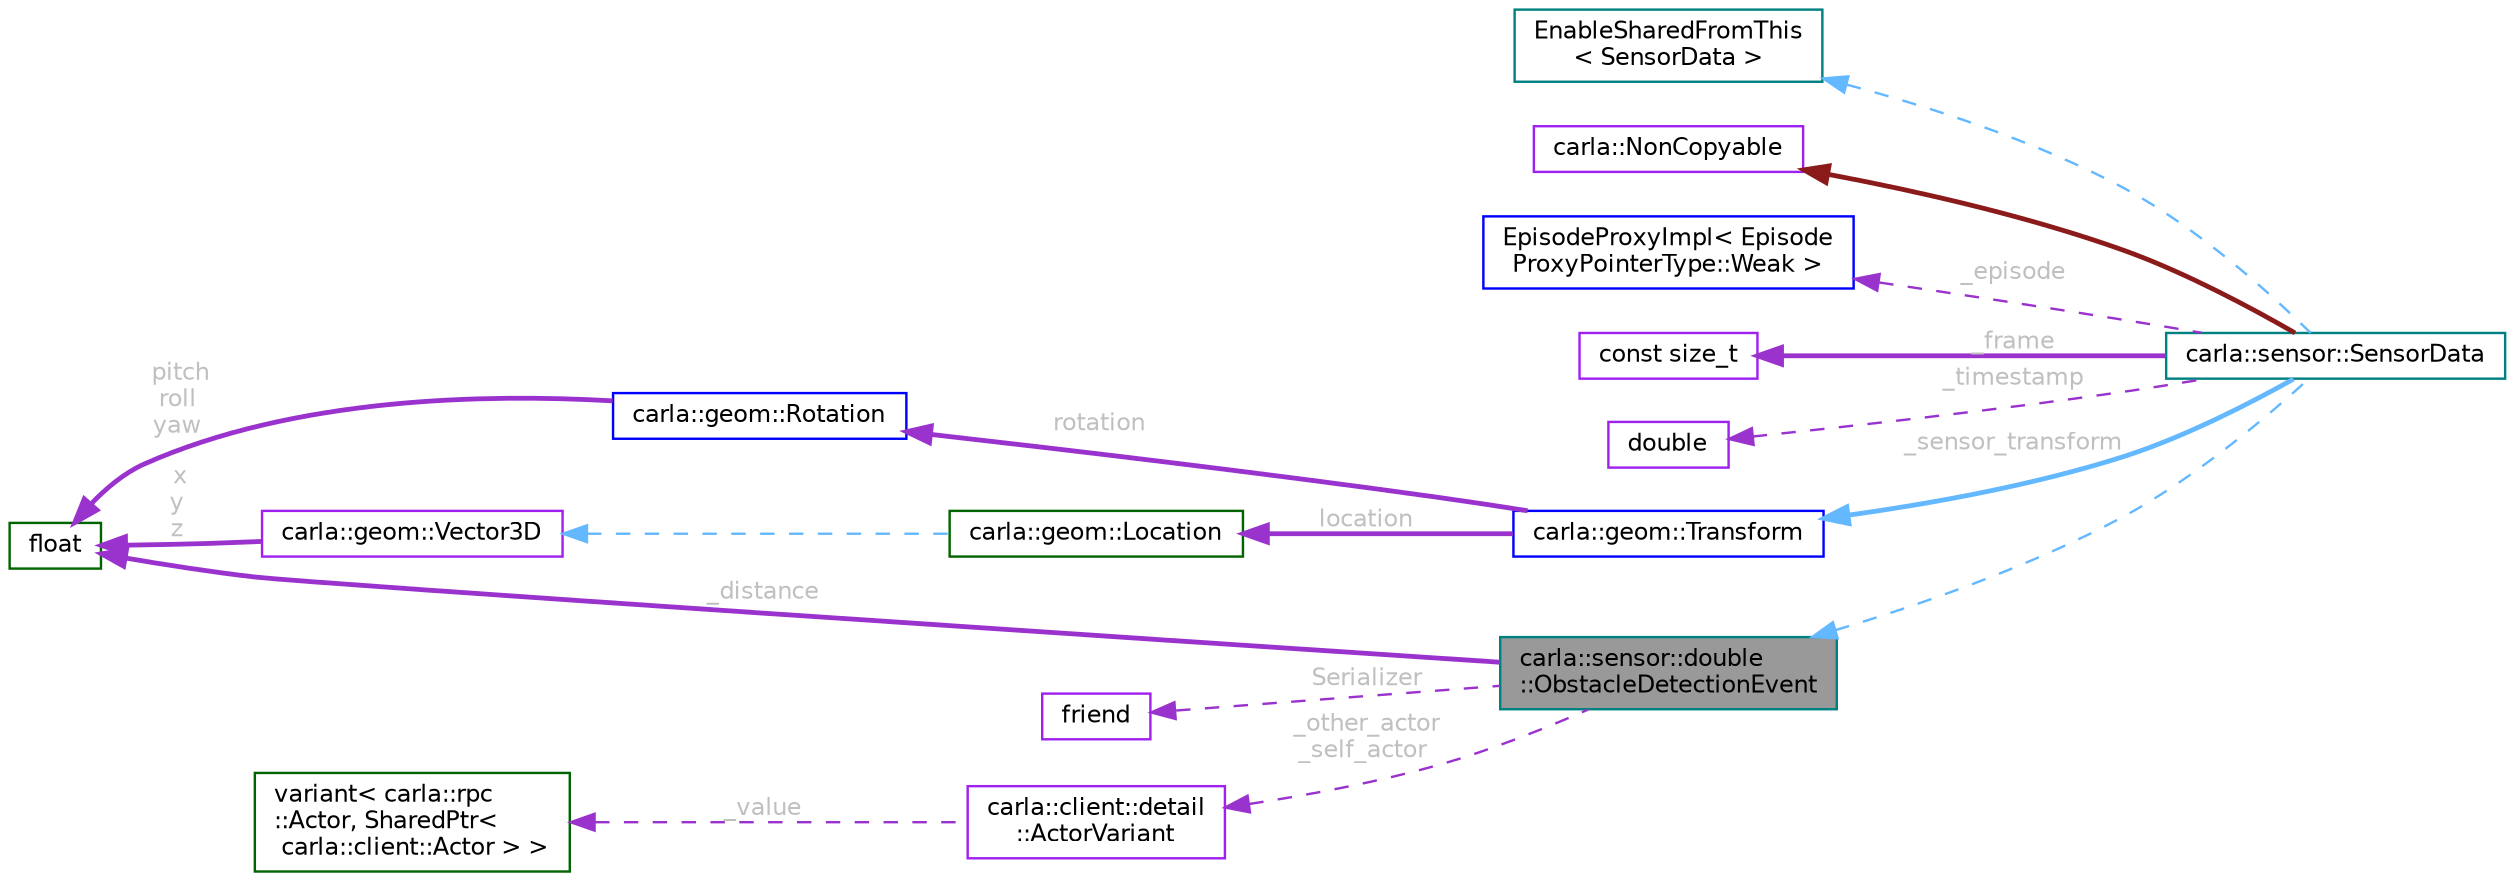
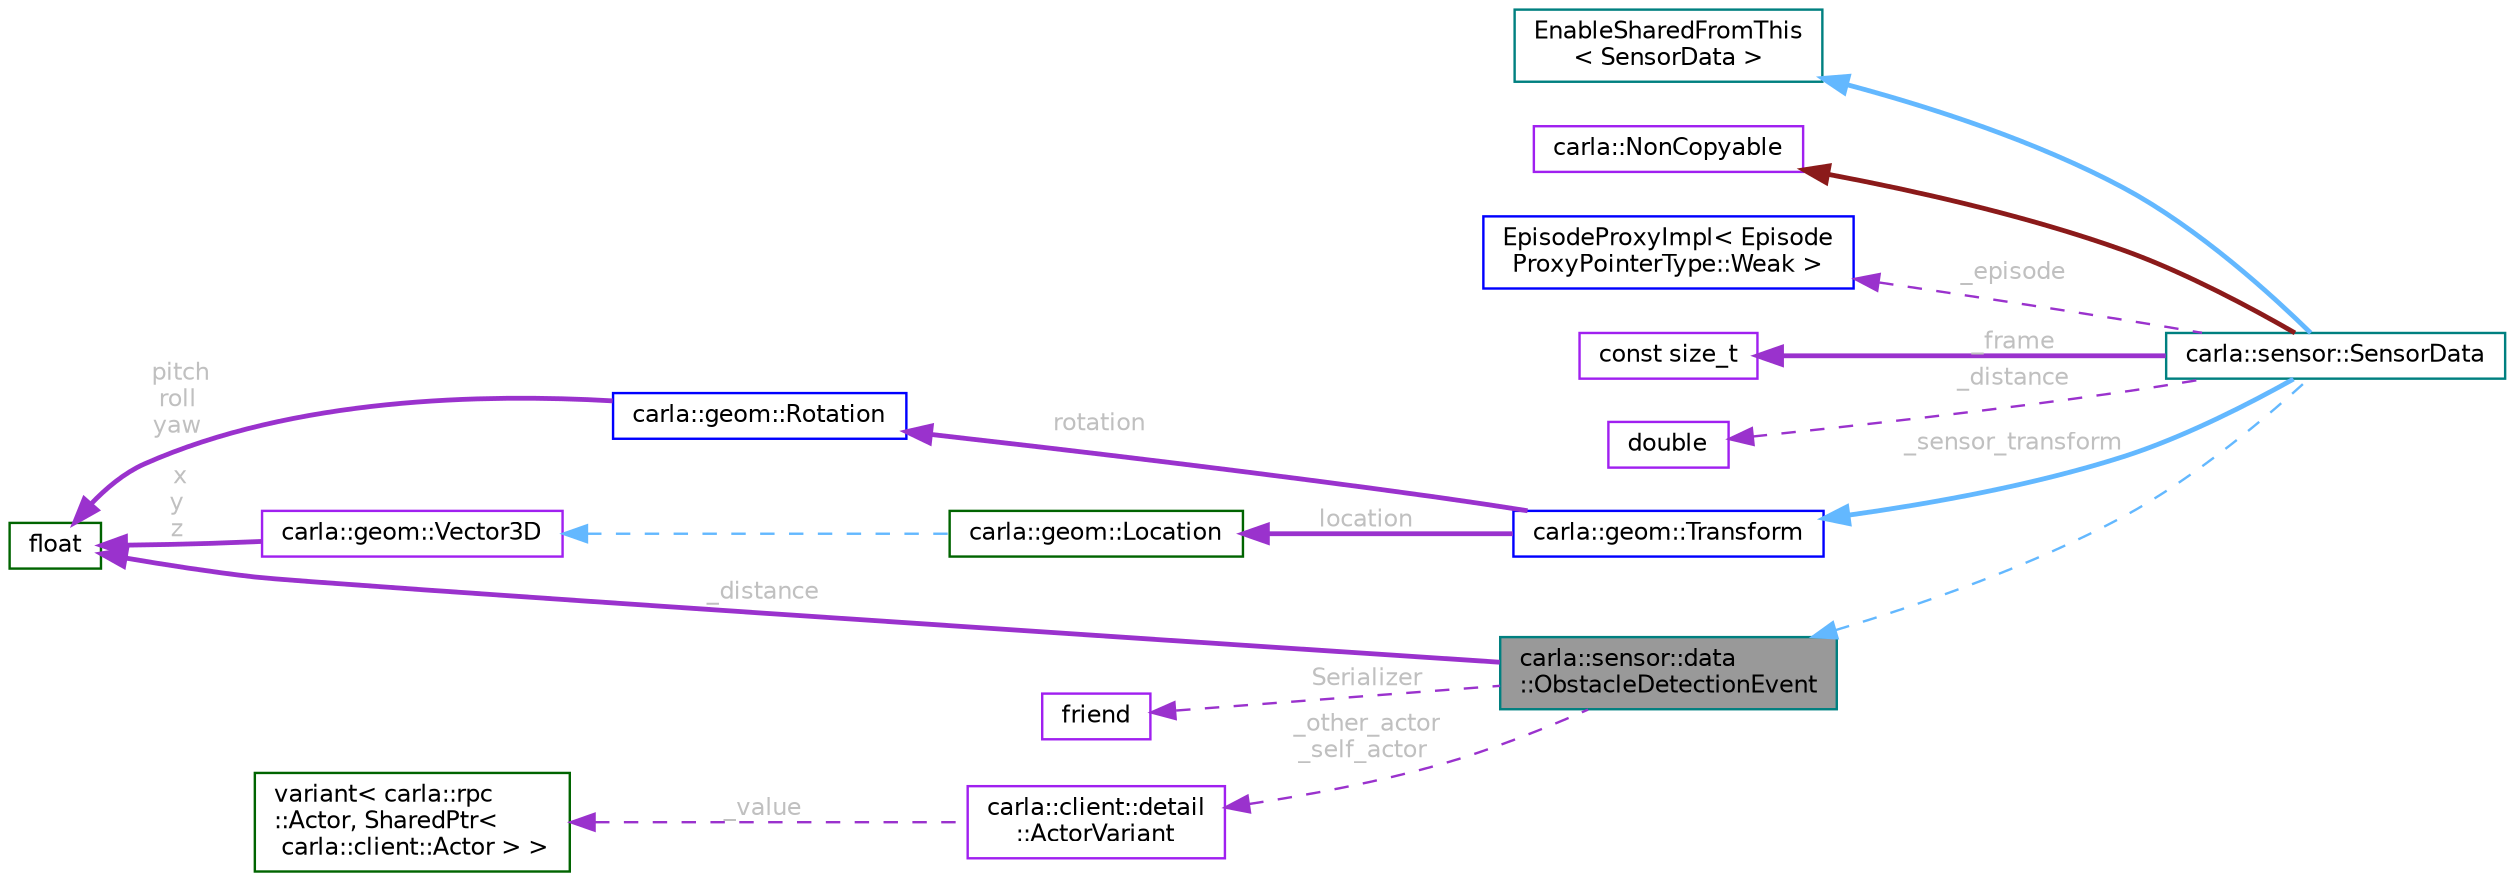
edge "carla::sensor::SensorData" -> "EnableSharedFromThis < SensorData >": style dashed -> bold
edge "carla::sensor::SensorData" -> "double": label " _timestamp" -> " _distance"
node "carla::sensor::double ::ObstacleDetectionEvent": label "carla::sensor::double ::ObstacleDetectionEvent" -> "carla::sensor::data ::ObstacleDetectionEvent"
